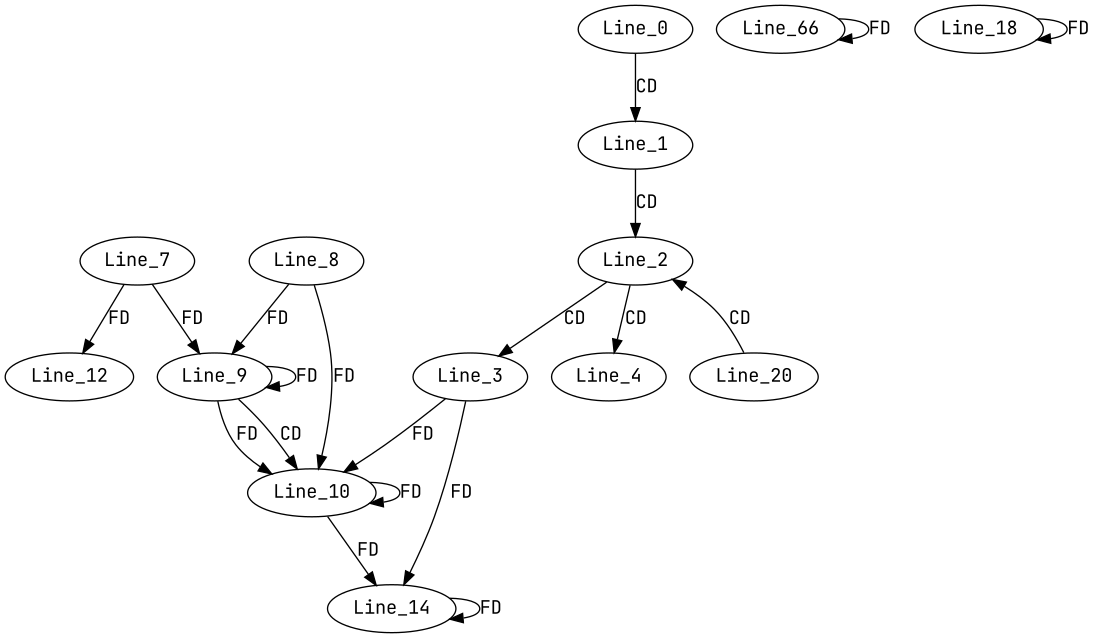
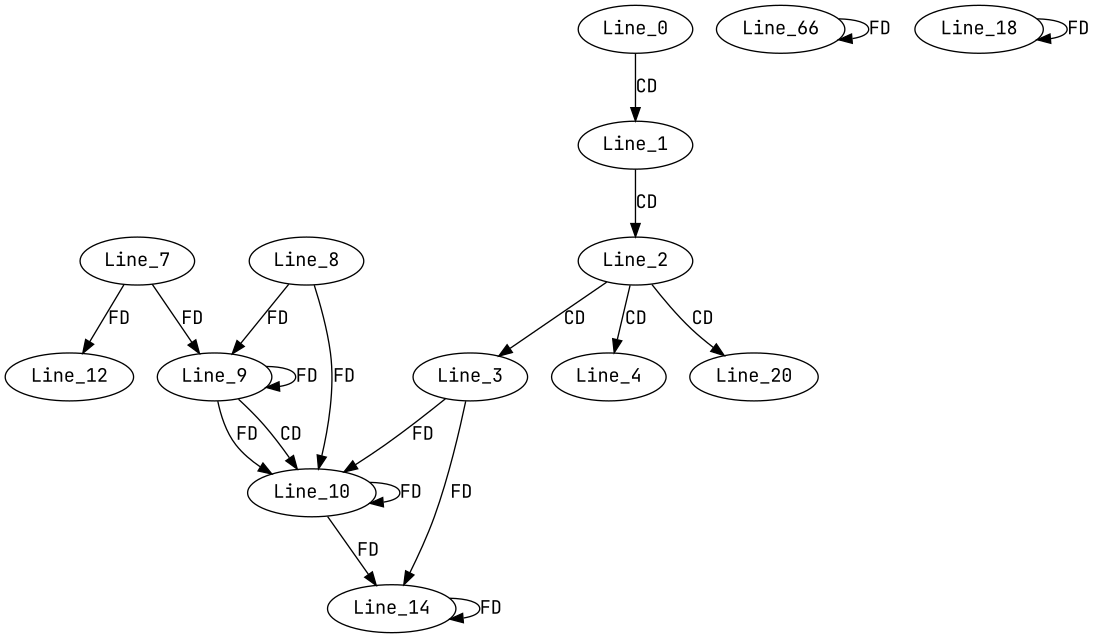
edge "Line_20" -> "Line_2": reversed
